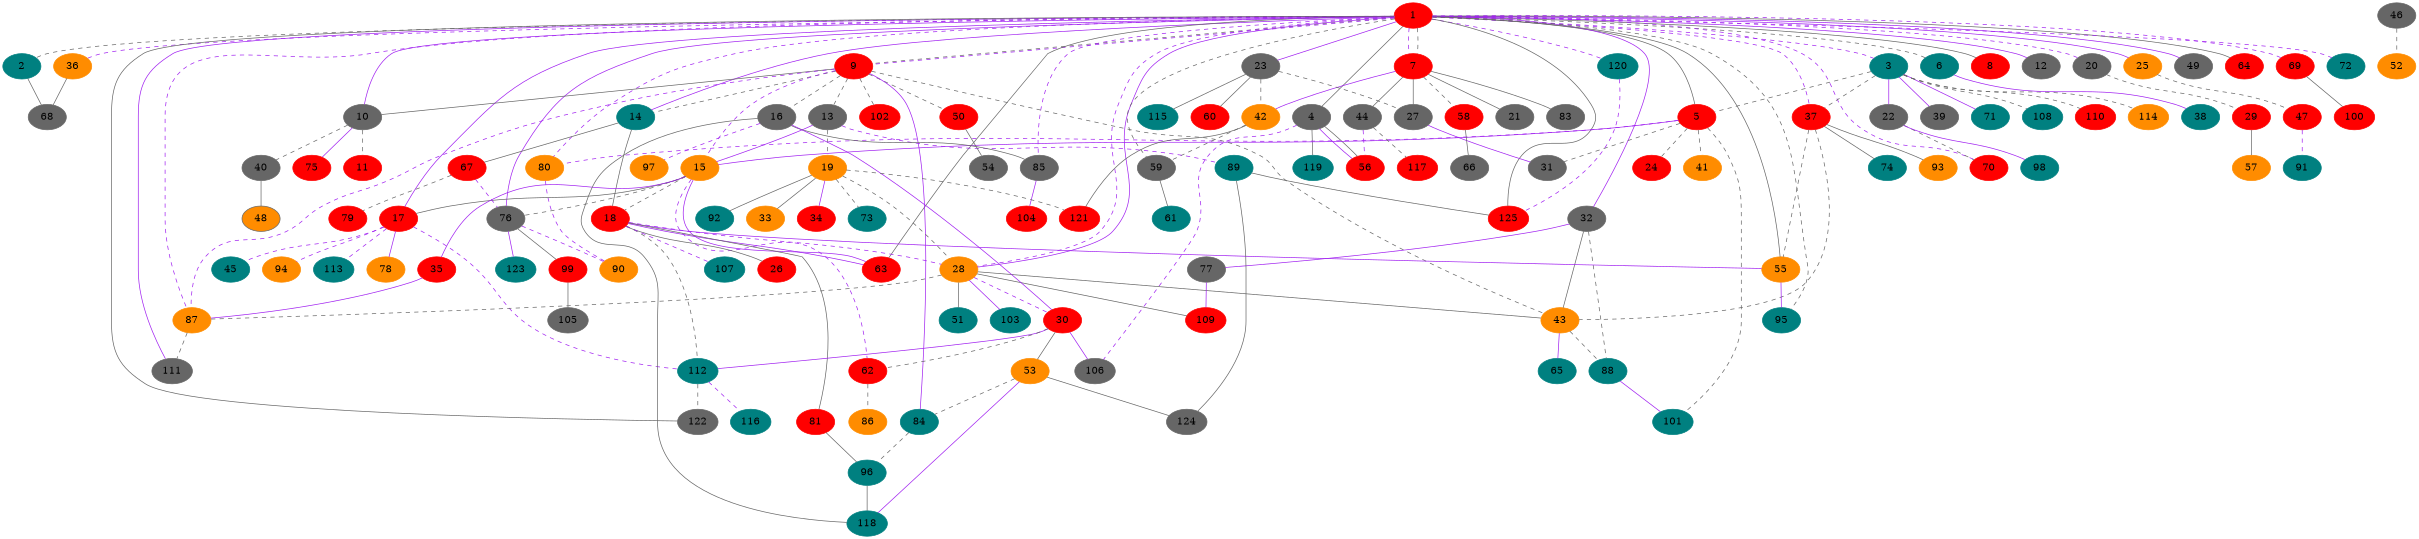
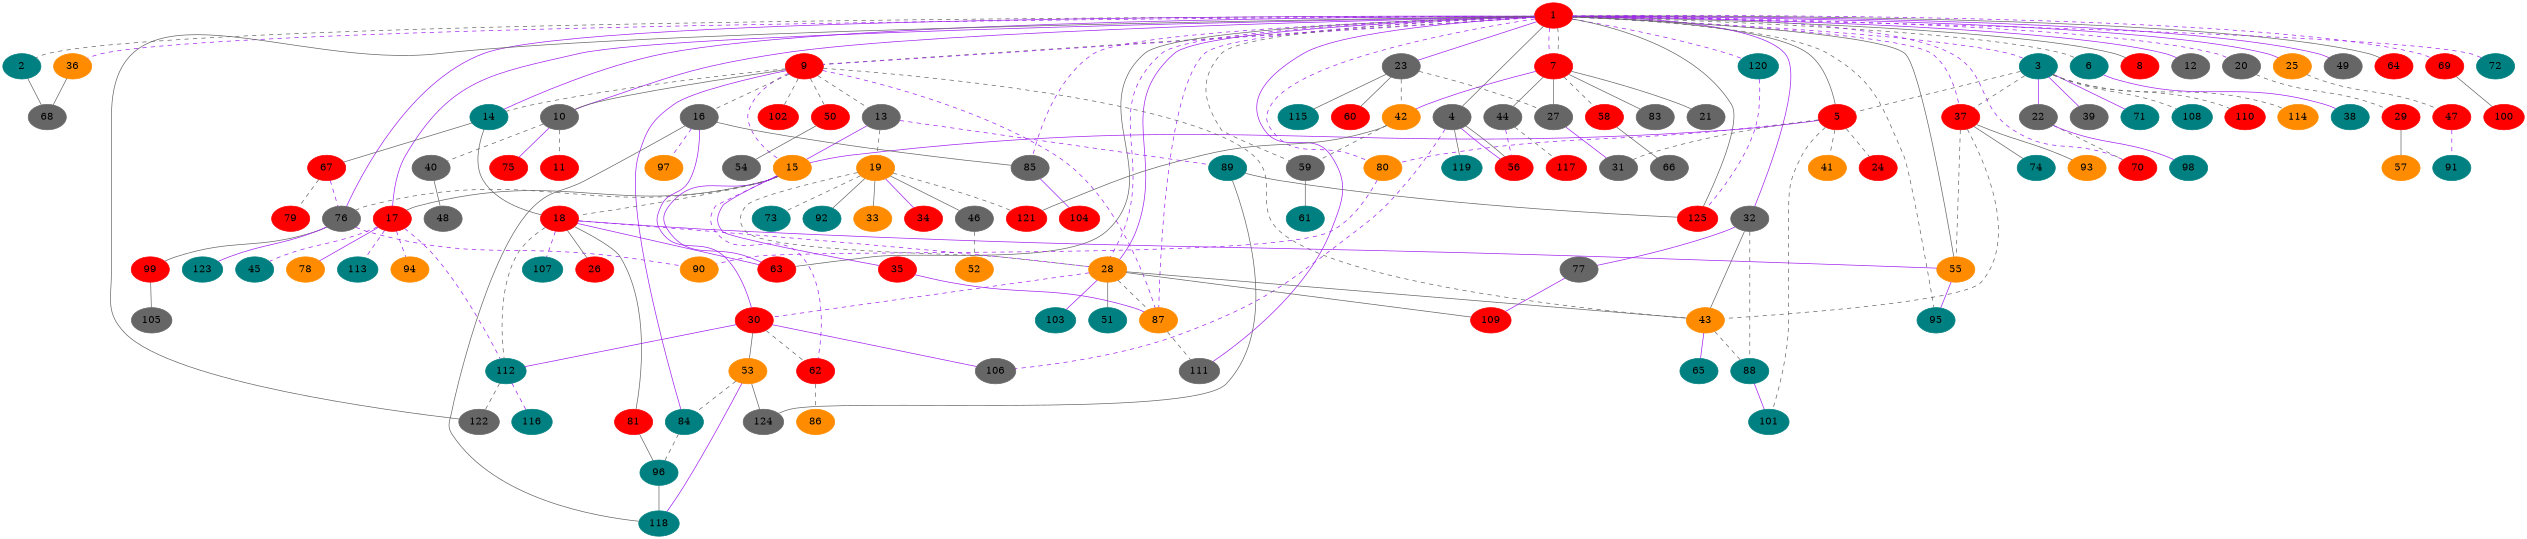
edge "19" -- "46": added
node "48": fillcolor darkorange -> gray40
